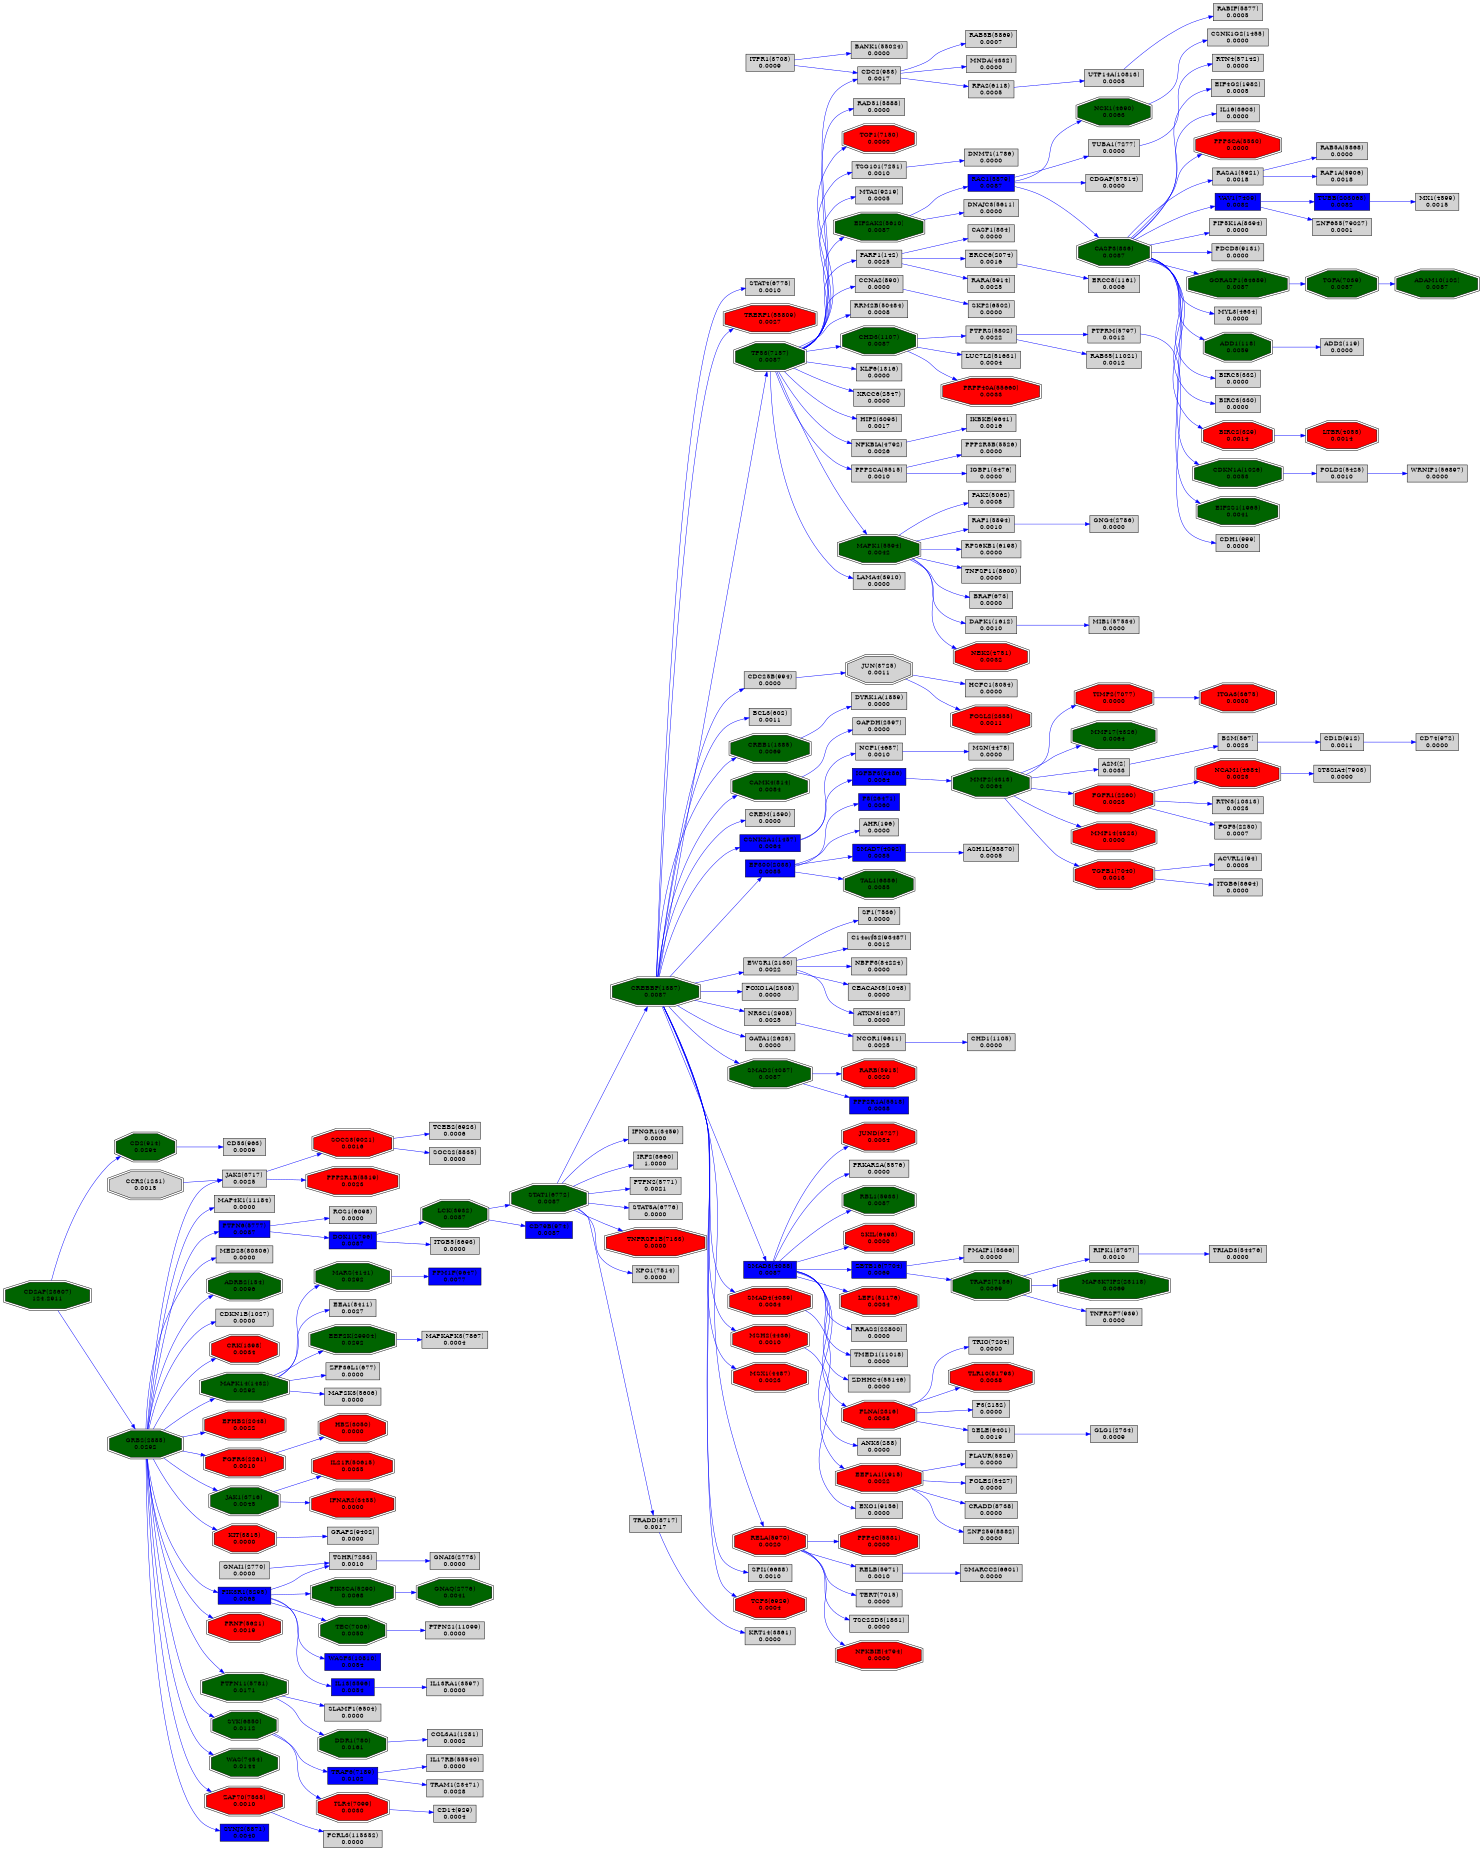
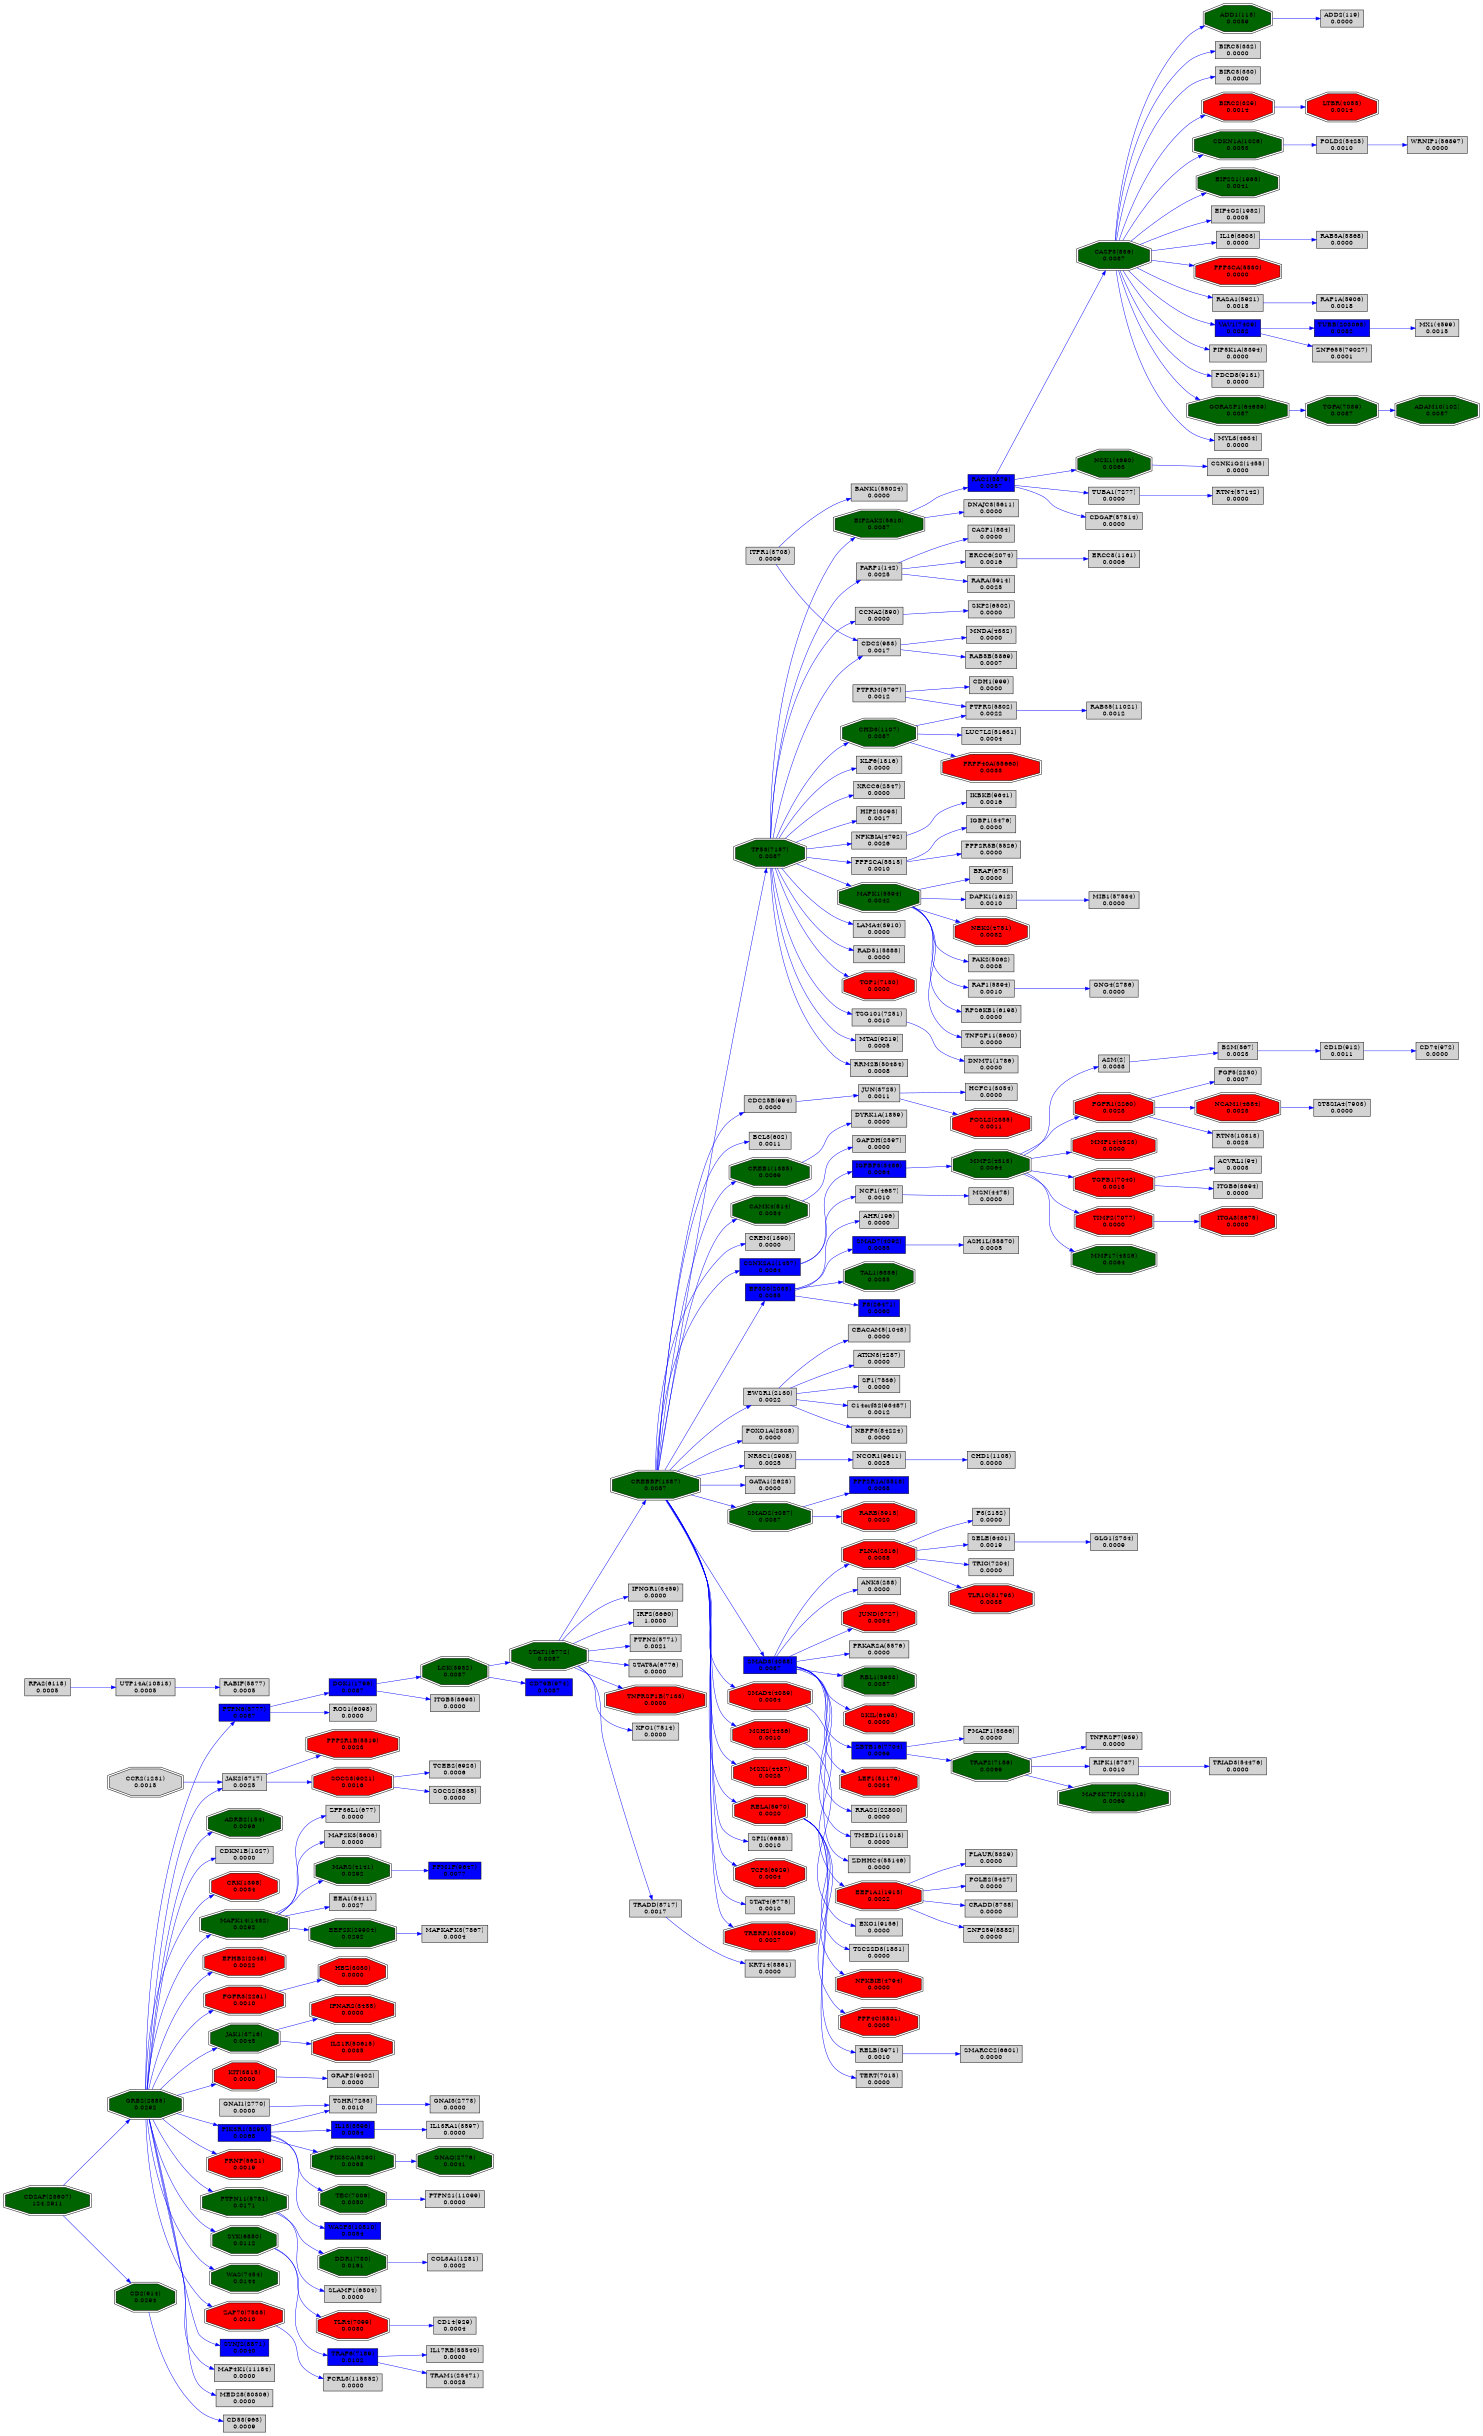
edge "CDC2(983) 0,0017" -> "RPA2(6118) 0,0005": removed
edge "RASA1(5921) 0,0018" -> "RAB5A(5868) 0,0000": now "IL16(3603) 0,0000" -> "RAB5A(5868) 0,0000"
edge "PTPRS(5802) 0,0022" -> "PTPRM(5797) 0,0012": reversed
node "JUN(3725) 0,0011": shape doubleoctagon -> box
